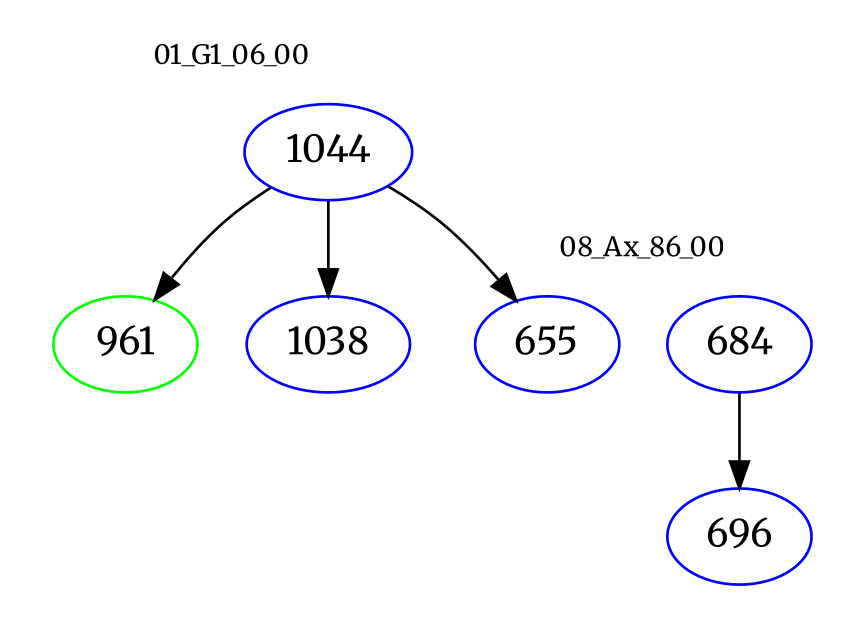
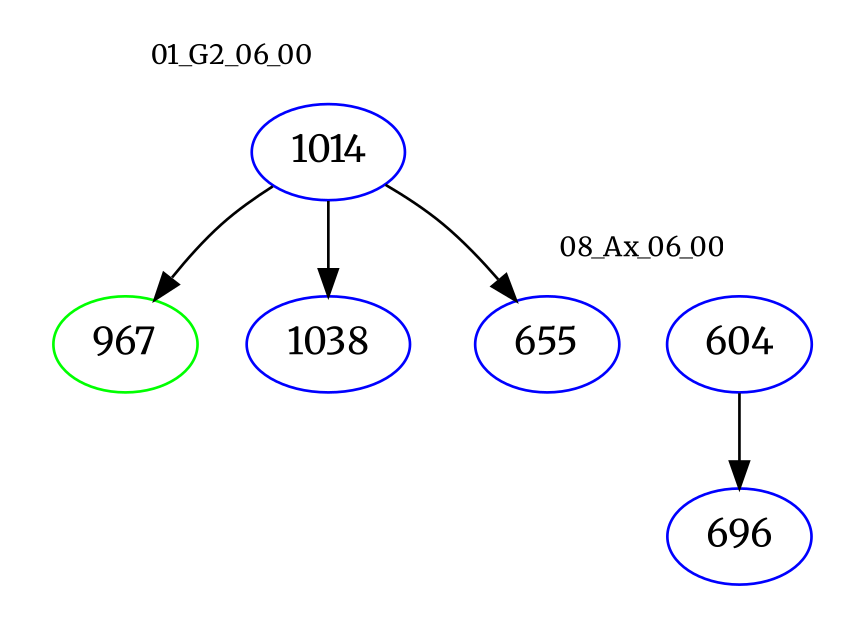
cluster "01_G1_06_00": label "01_G1_06_00" -> "01_G2_06_00"
node "1044": label "1044" -> "1014"
cluster "08_Ax_86_00": label "08_Ax_86_00" -> "08_Ax_06_00"
node "961": label "961" -> "967"
node "684": label "684" -> "604"
